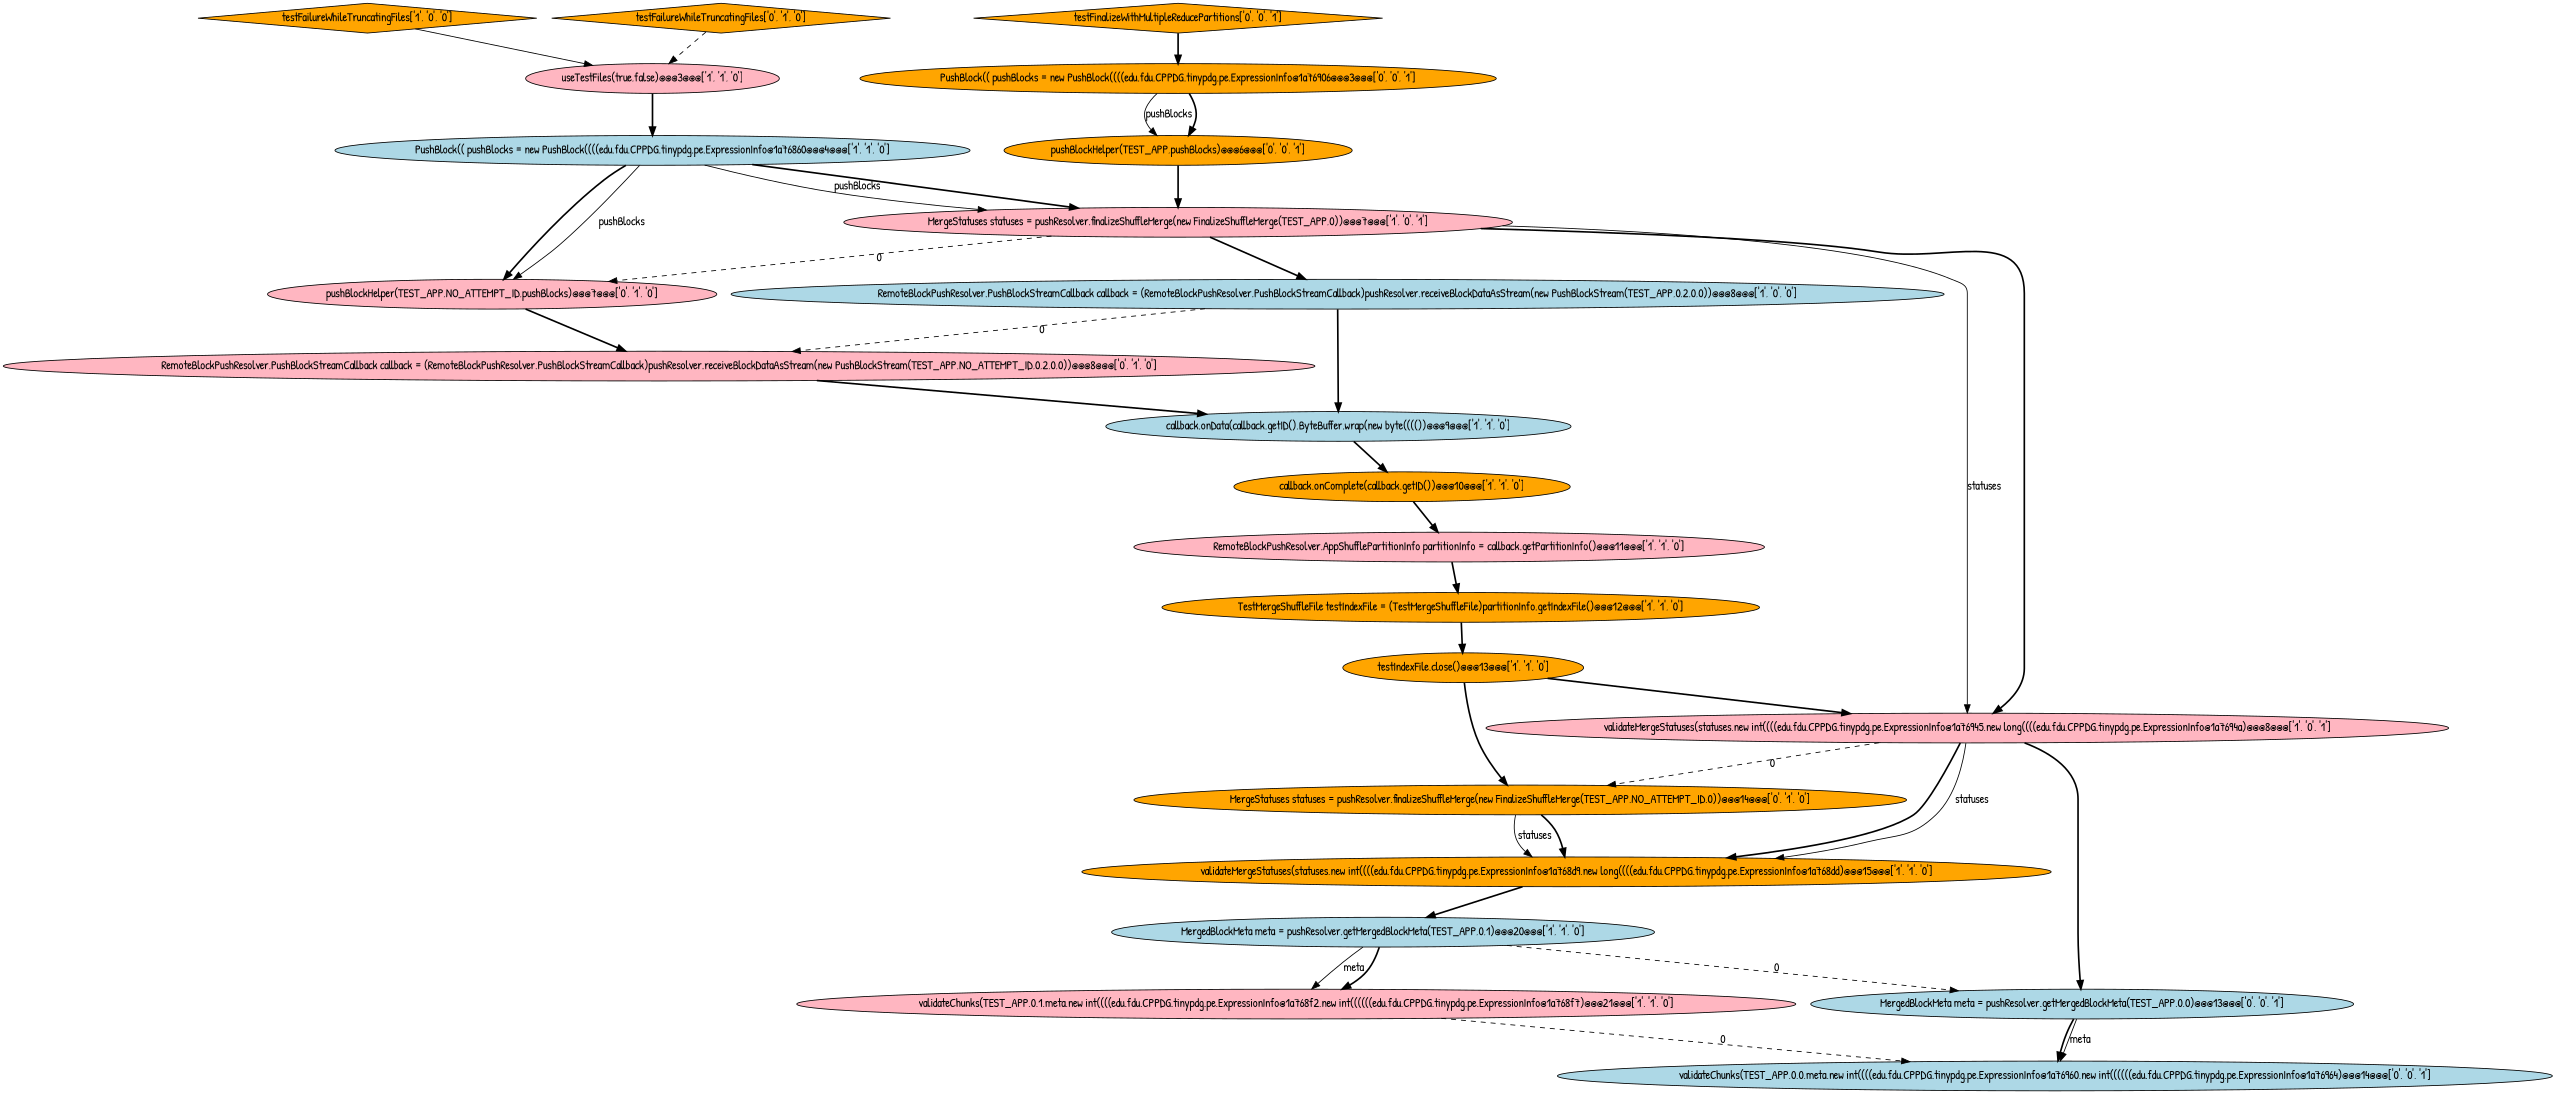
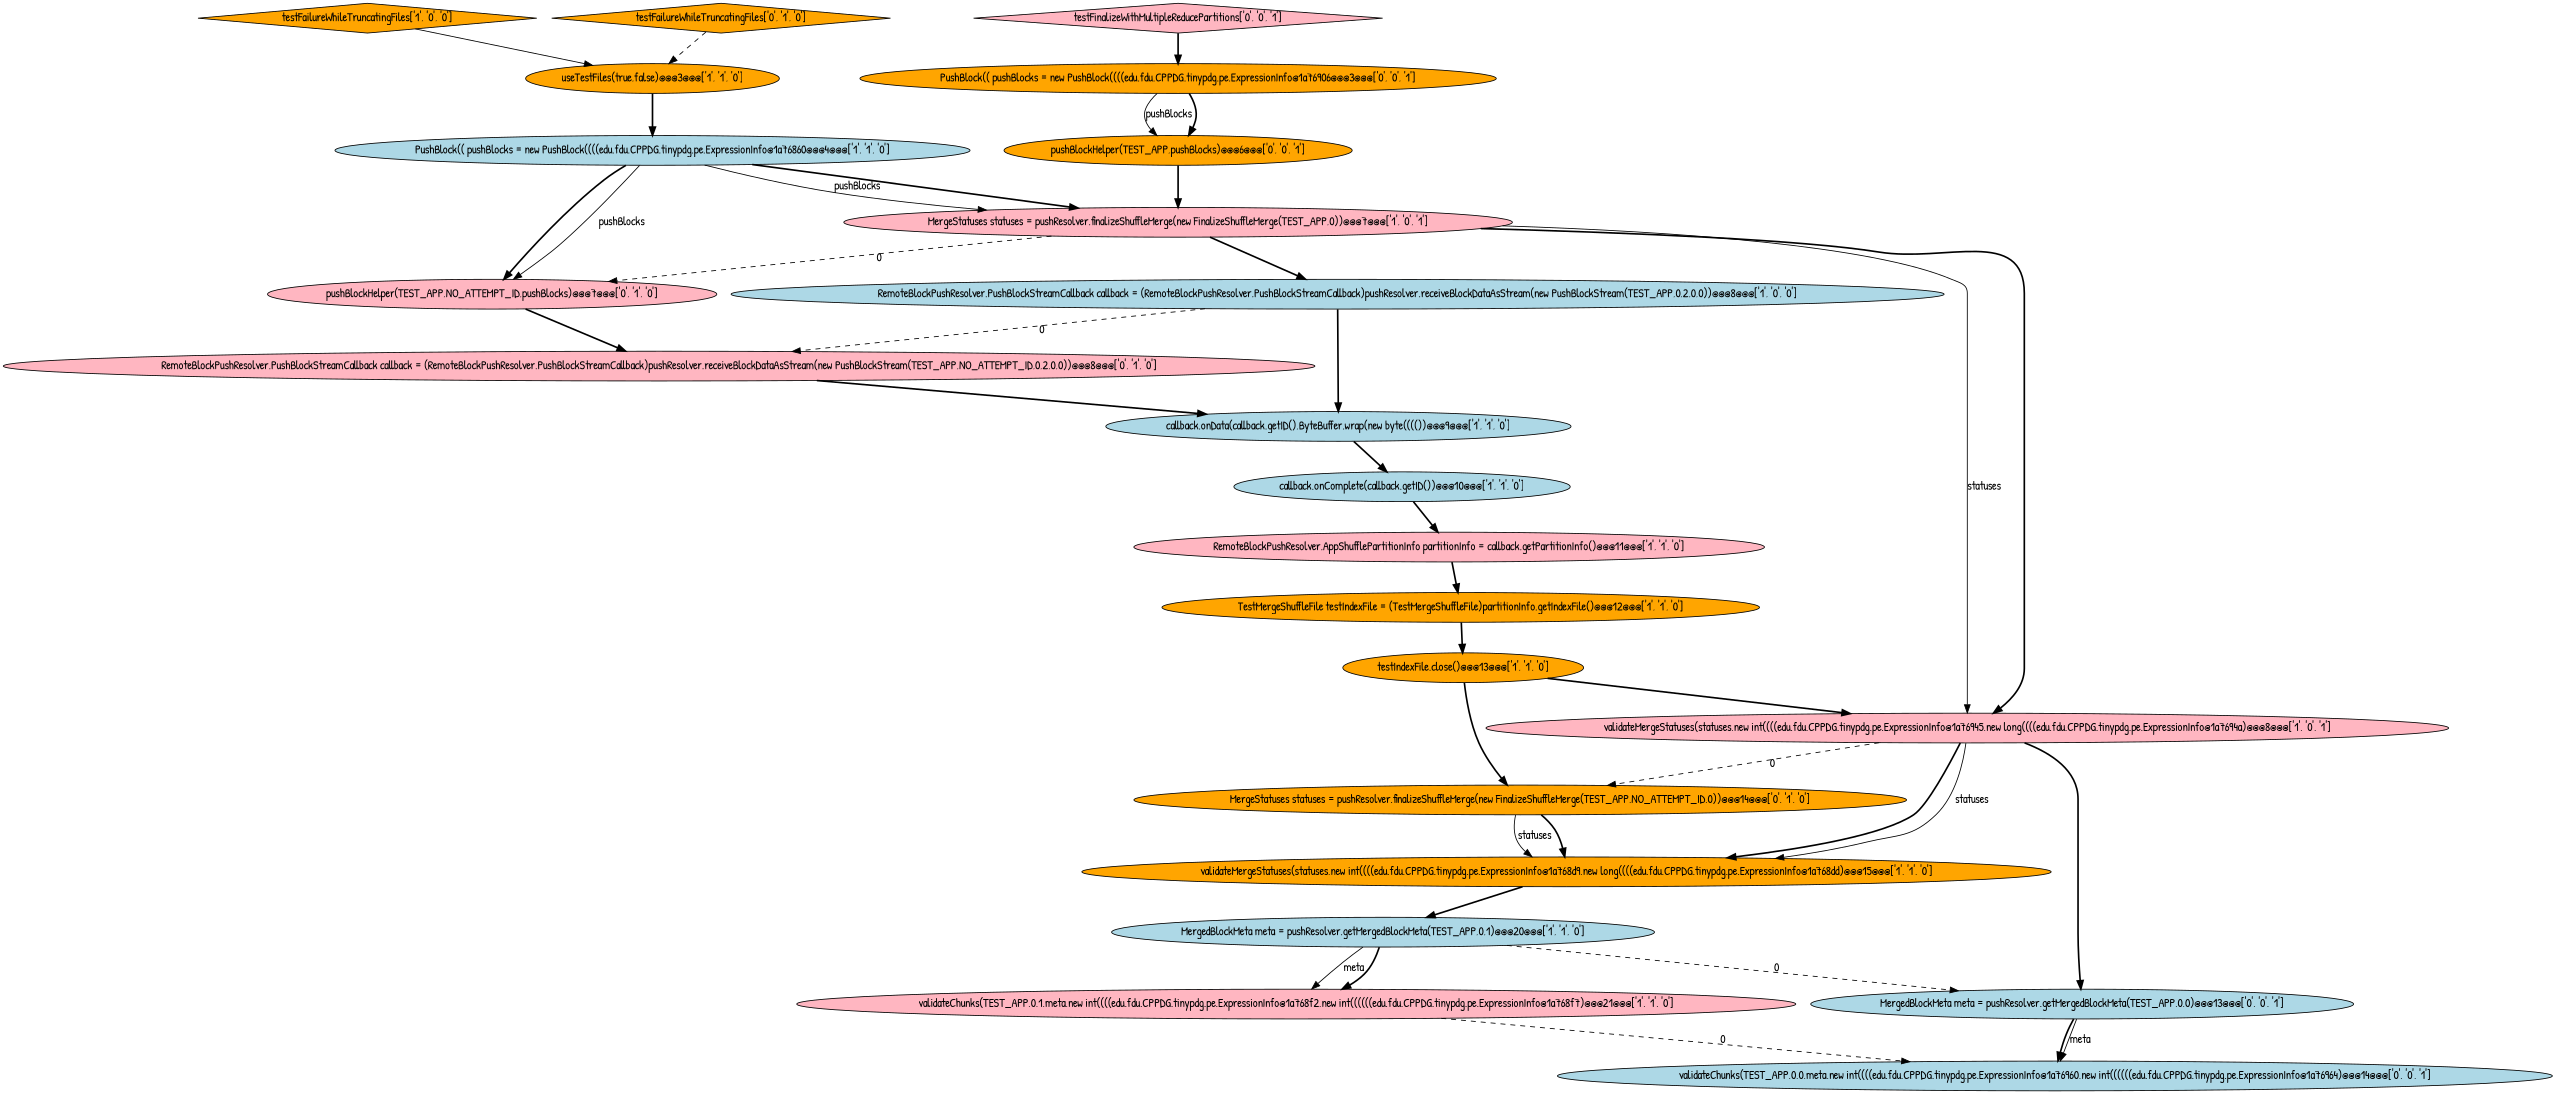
node "testFinalizeWithMultipleReducePartitions['0', '0', '1']": fillcolor orange -> lightpink
node "useTestFiles(true,false)@@@3@@@['1', '1', '0']": fillcolor lightpink -> orange
node "callback.onComplete(callback.getID())@@@10@@@['1', '1', '0']": fillcolor orange -> lightblue
